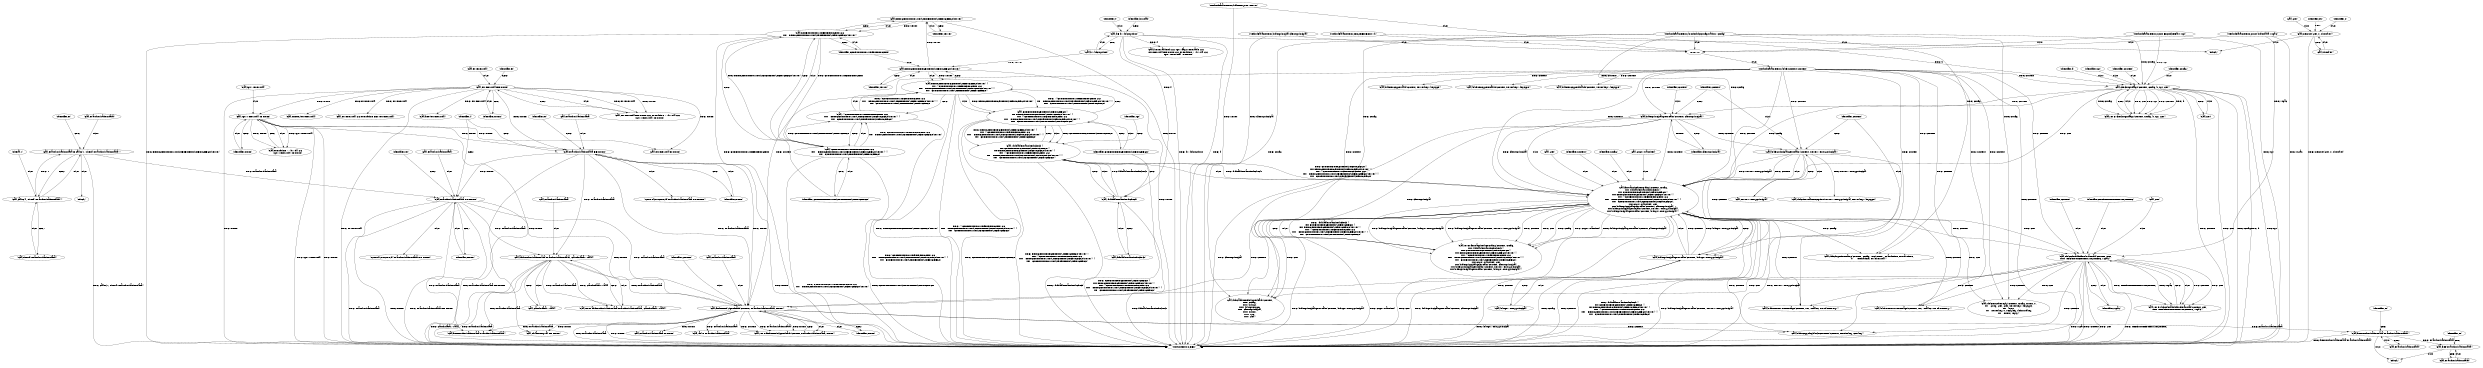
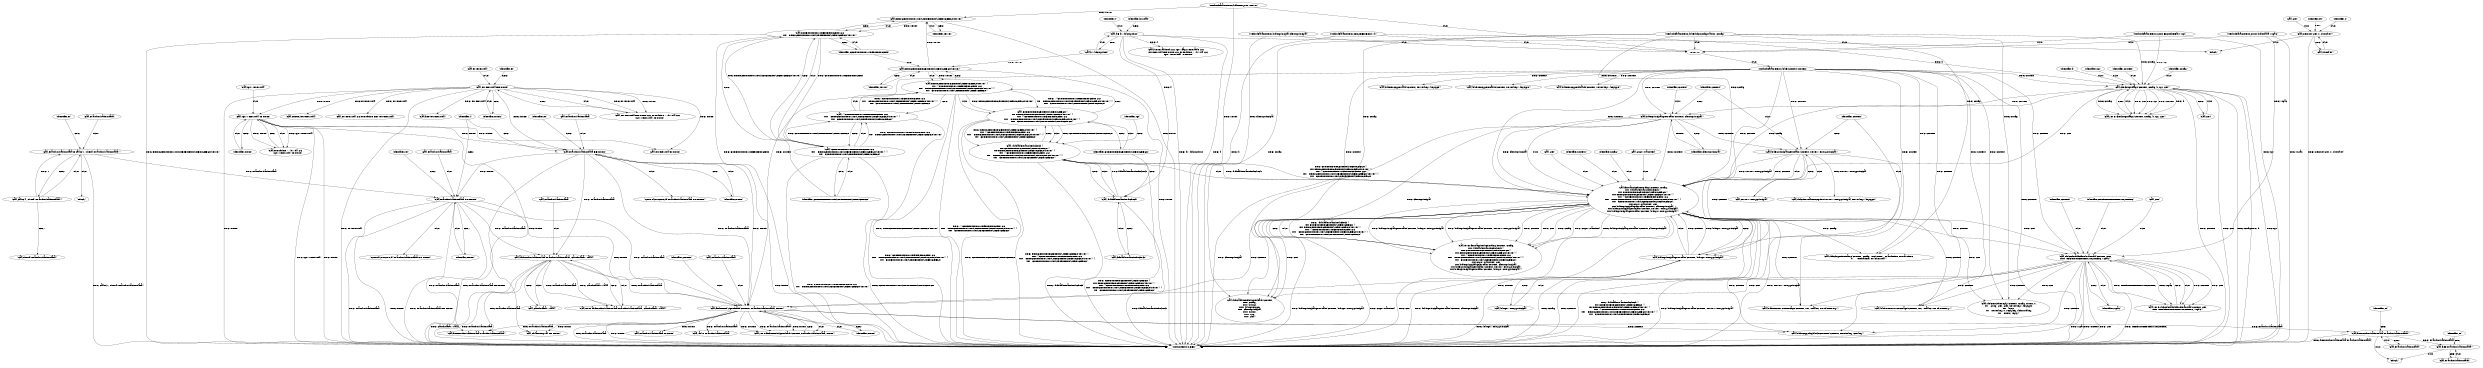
edge "(MethodParameterIn,hdb_entry_ex *server)" -> "(Call,PRINCIPAL_ALLOW_DISABLE_TRANSITED_CHECK(server))": added, label "DDG: server"
node "(MethodParameterIn,kvno5_kdc_configuration *config)": label "(MethodParameterIn,kvno5_kdc_configuration *config)" -> "(MethodParameterIn,krb5_kdc_configuration *config)"
node "(Literal,1)": removed
edge "(MethodParameterIn,KDC_REQ_BODY *b)" -> "(MethodReturn,RET)": added, label "DDG: b"
edge "(Call,sizeof(*et.authorization_data))" -> "(Call,calloc(4, sizeof(*et.authorization_data)))": removed, label "AST:"
